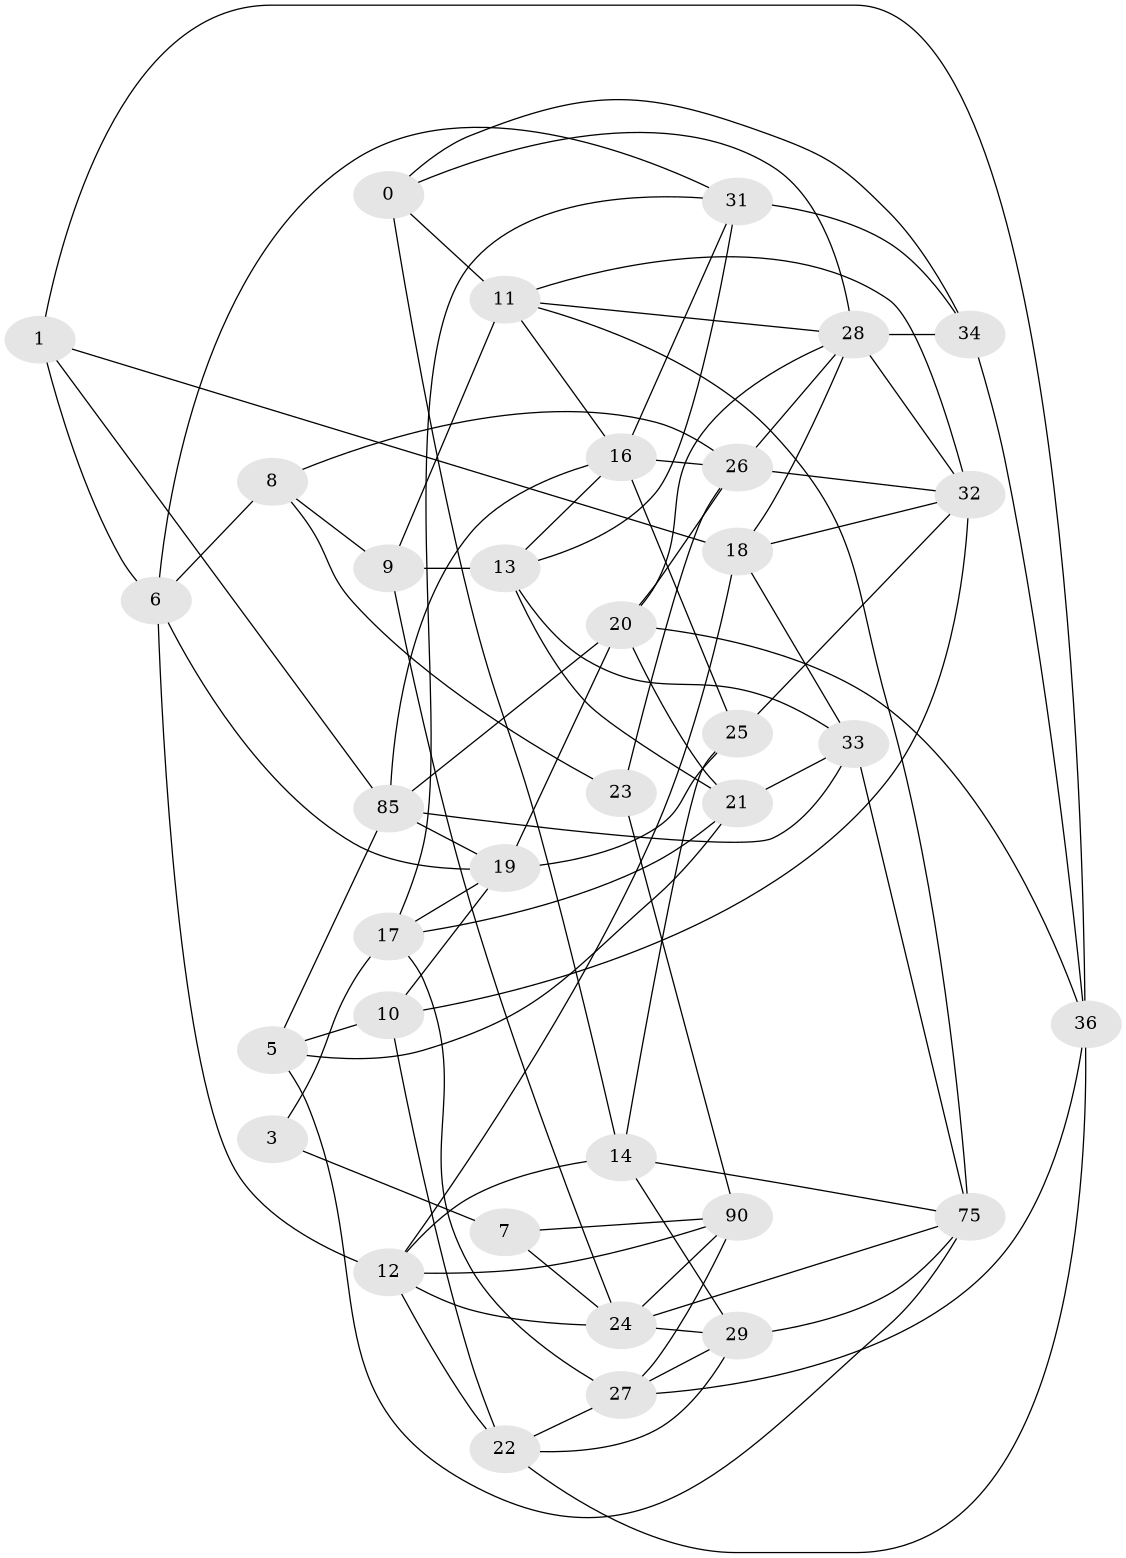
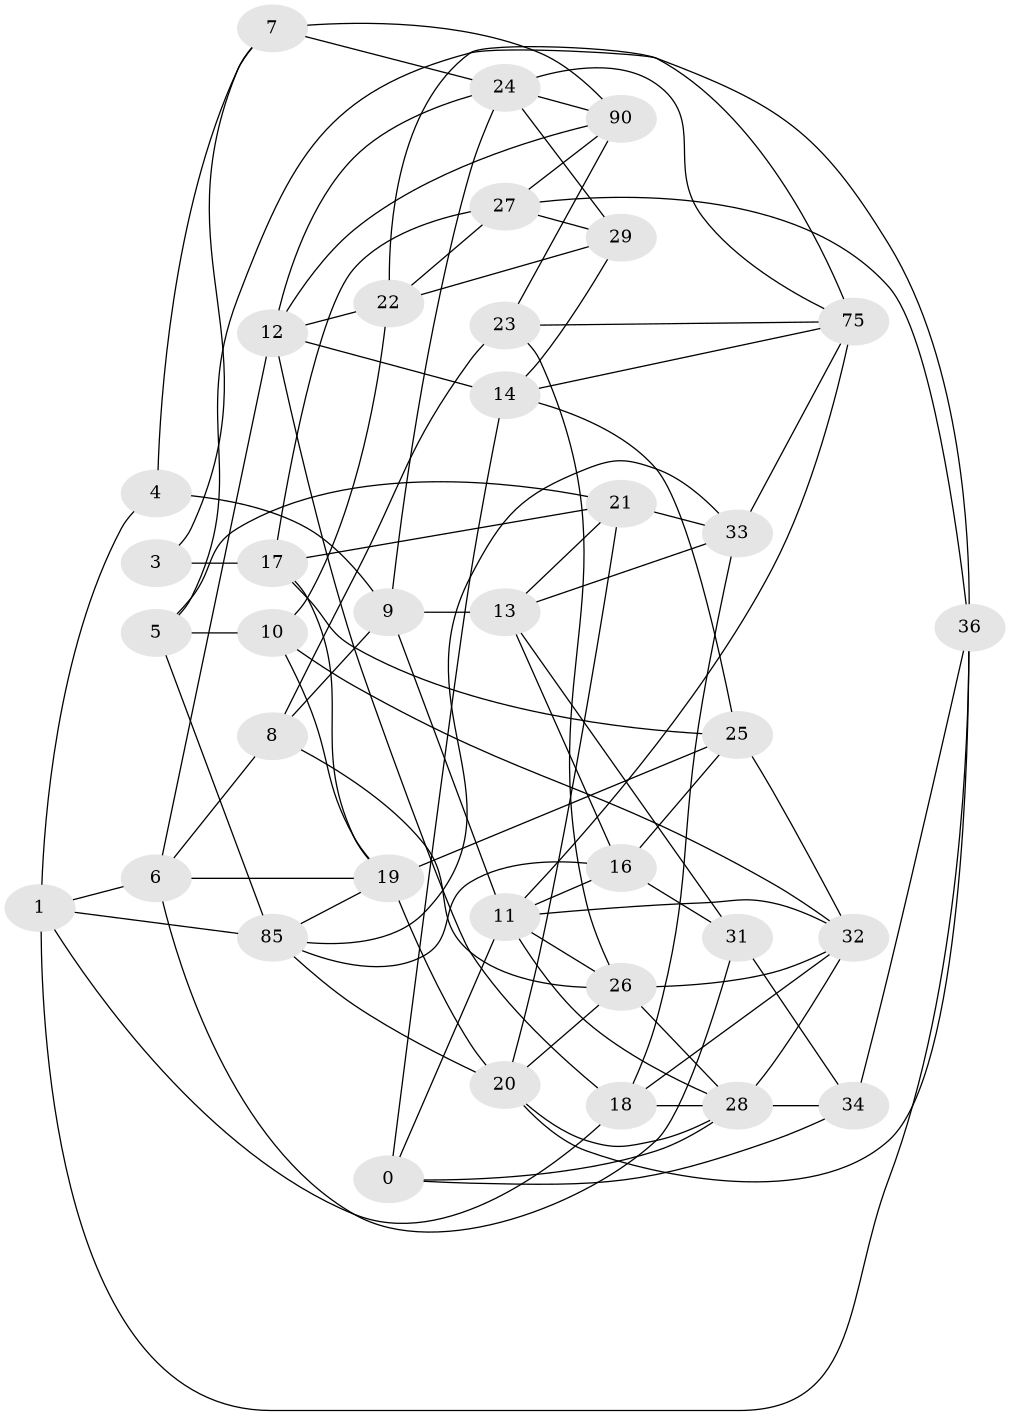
edge "16" -- "26": now "11" -- "26"
node "4": added
edge "31" -- "17": now "25" -- "17"
edge "75" -- "29": now "75" -- "23"
